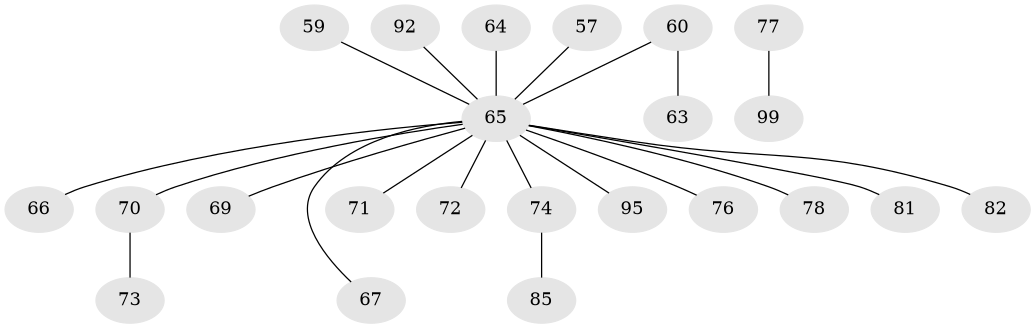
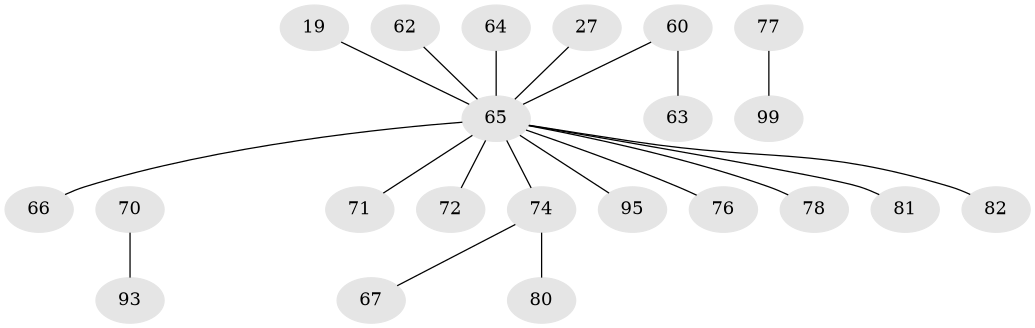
node "59": label "59" -> "19"
node "92": label "92" -> "62"
node "57": label "57" -> "27"
edge "65" -- "70": removed
edge "65" -- "67": now "74" -- "67"
node "69": removed
node "73": label "73" -> "93"
node "85": label "85" -> "80"
